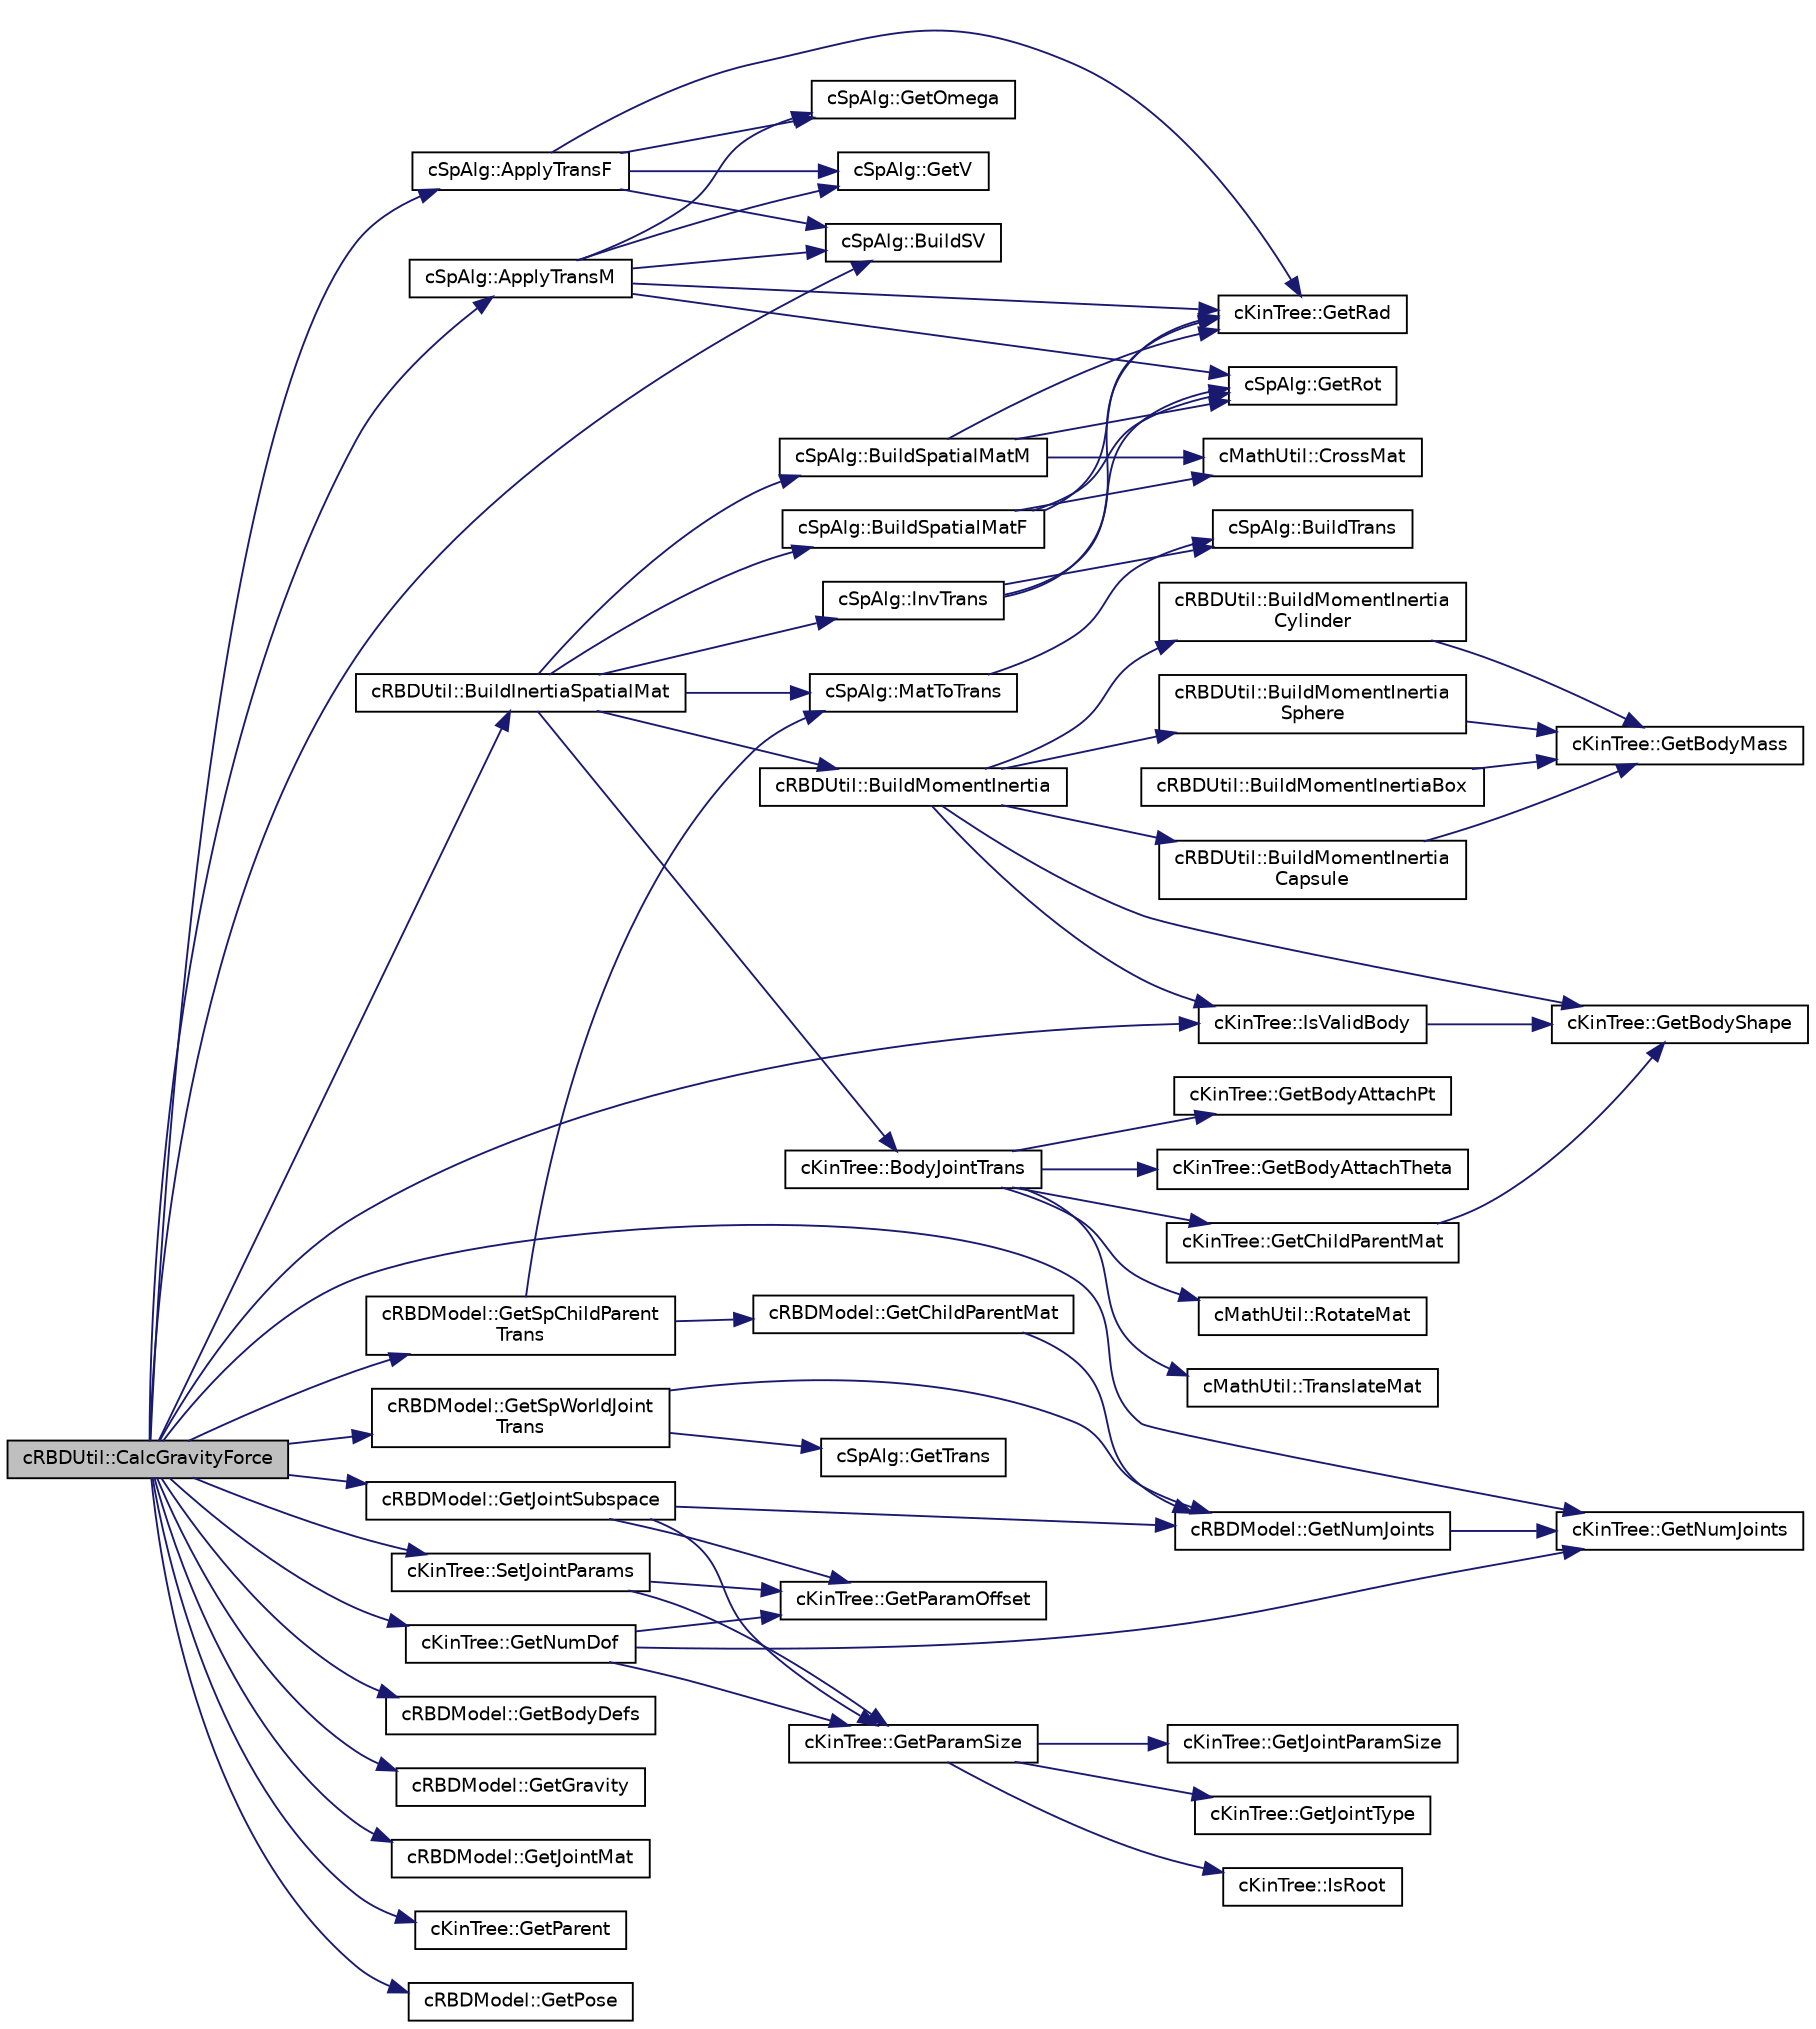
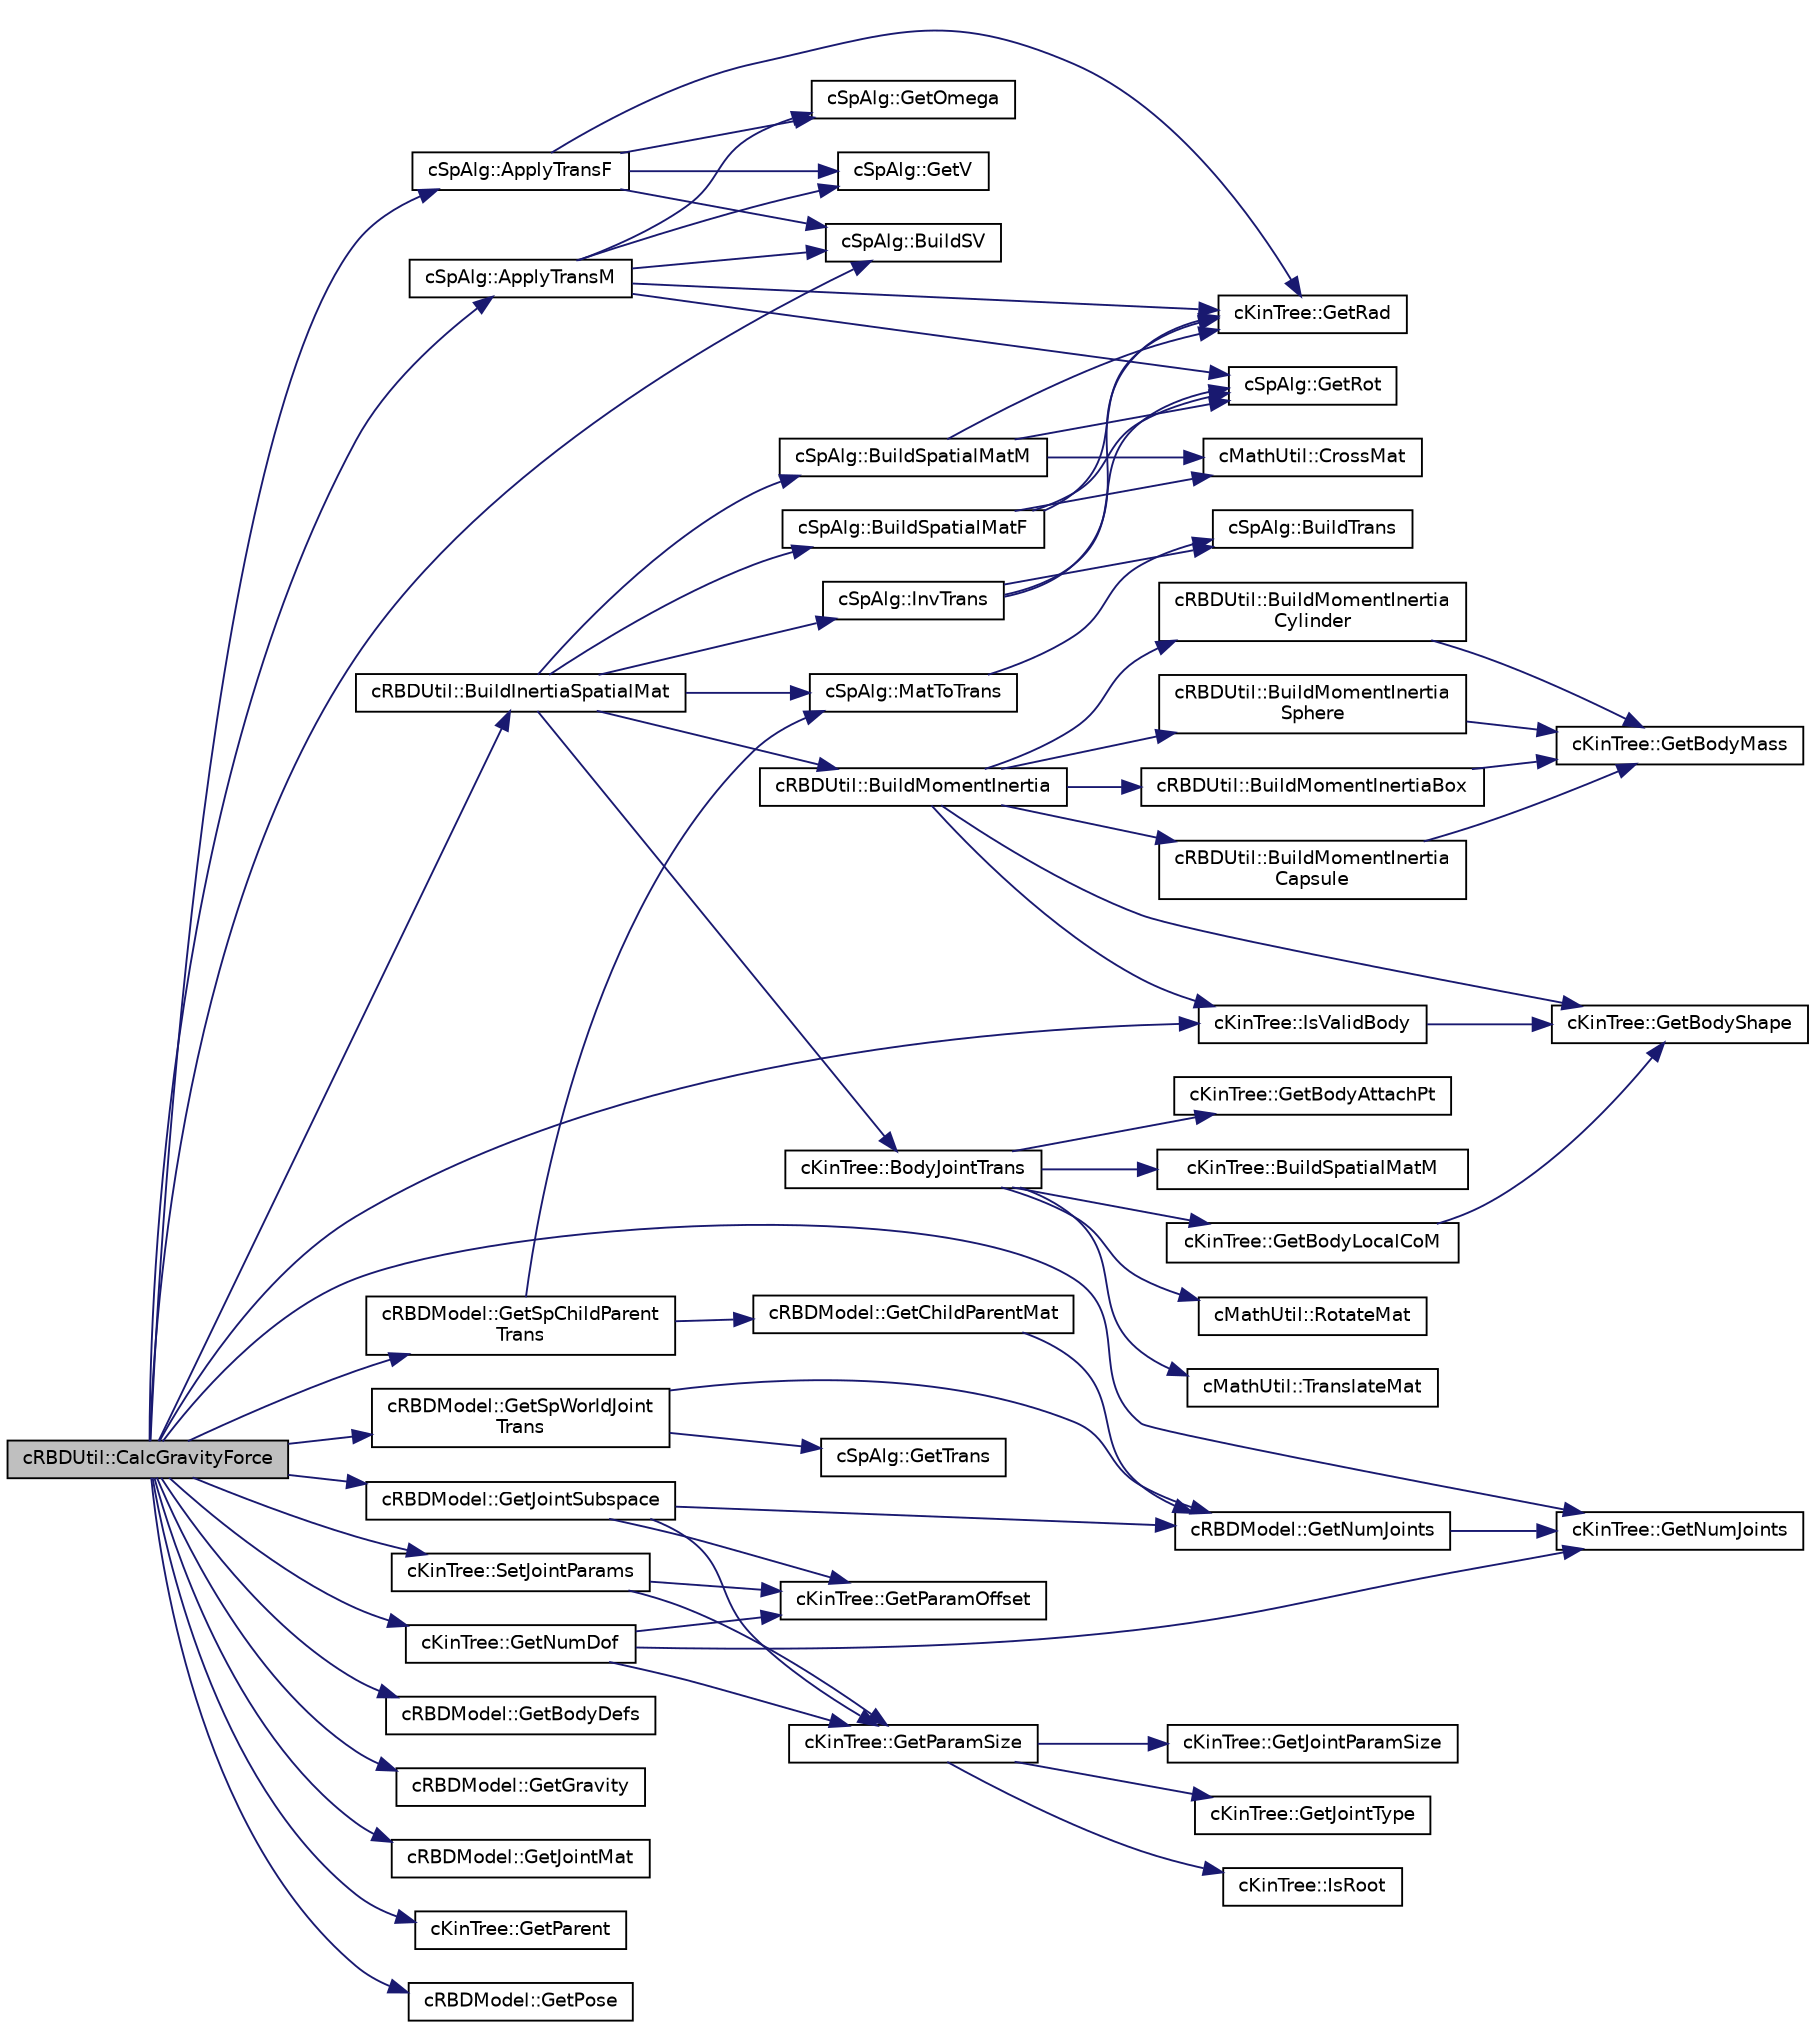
edge "cRBDUtil::BuildMomentInertia" -> "cRBDUtil::BuildMomentInertiaBox": added
node "cKinTree::GetBodyAttachTheta": label "cKinTree::GetBodyAttachTheta" -> "cKinTree::BuildSpatialMatM"
node "cKinTree::GetChildParentMat": label "cKinTree::GetChildParentMat" -> "cKinTree::GetBodyLocalCoM"
